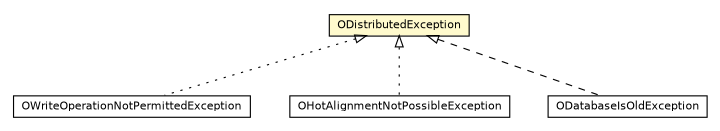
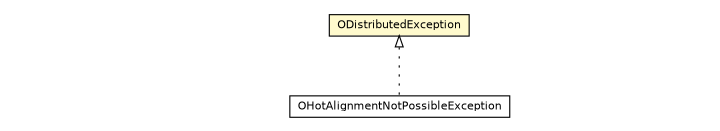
node "OWriteOperationNotPermittedException": removed
node "ODatabaseIsOldException": removed
